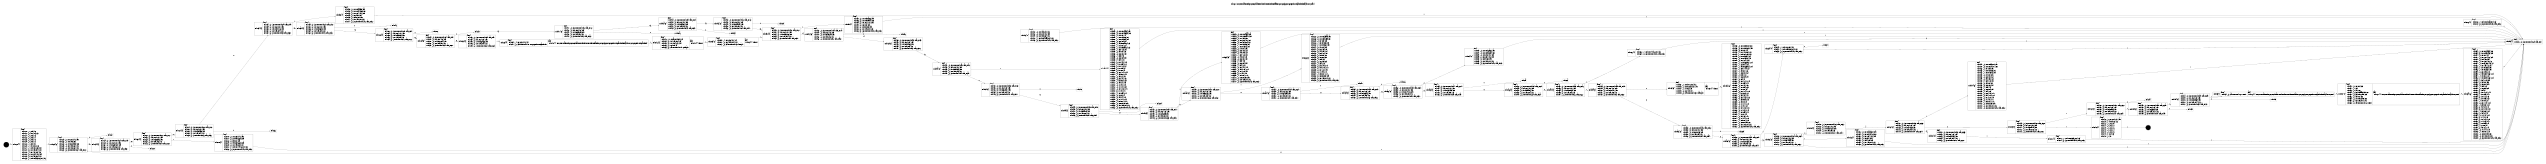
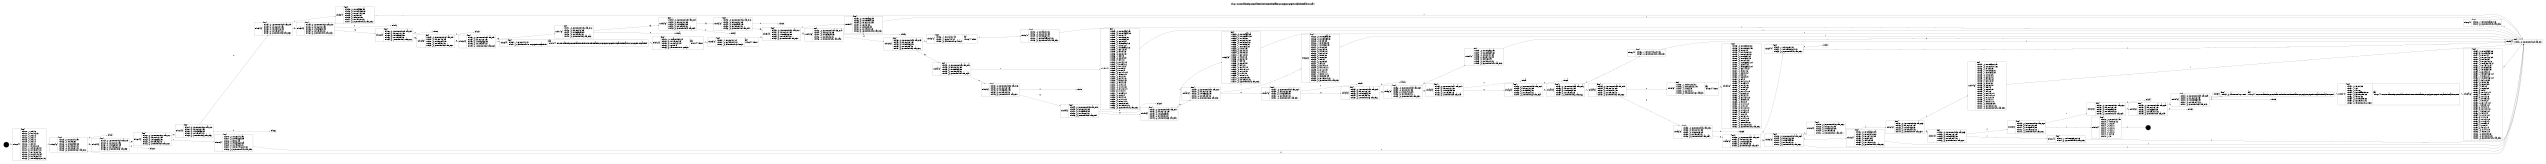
edge "0x4024c0" -> "0x401911 [25]": now "0x4018f8 [25]" -> "0x401911 [25]"
node "0x401d06 [13]": added
edge "0x401b37 [25]" -> "0x401b69 [25]": now "0x401b50 [25]" -> "0x401b69 [25]"
